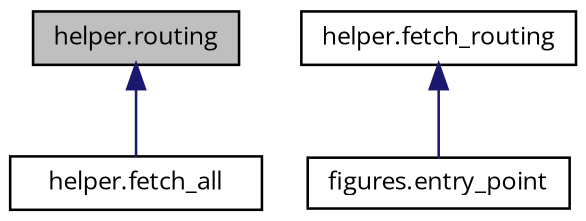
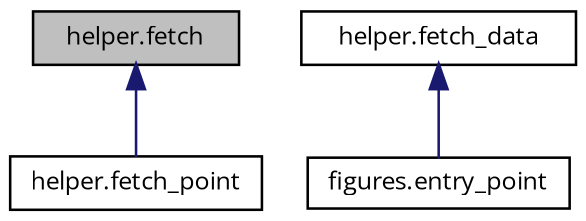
node "helper.routing": label "helper.routing" -> "helper.fetch"
node "helper.fetch_routing": label "helper.fetch_routing" -> "helper.fetch_data"
node "helper.fetch_all": label "helper.fetch_all" -> "helper.fetch_point"
